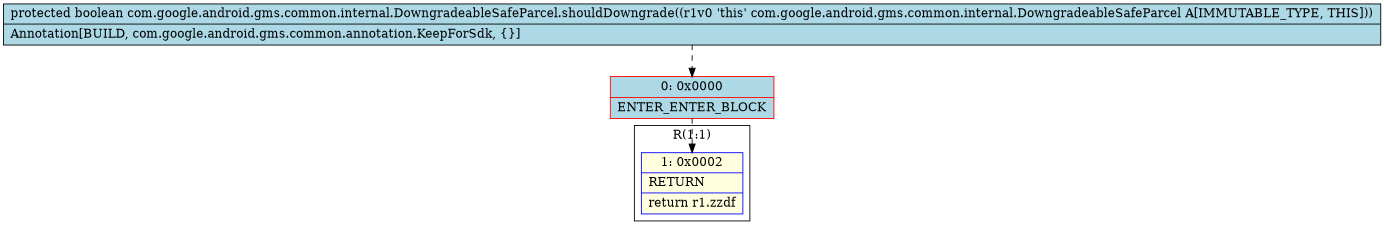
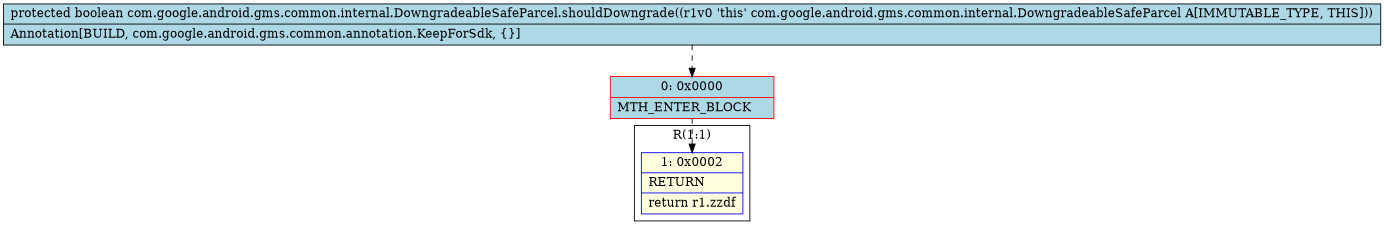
node "0: 0x0000": text "ENTER_ENTER_BLOCK" -> "MTH_ENTER_BLOCK"
